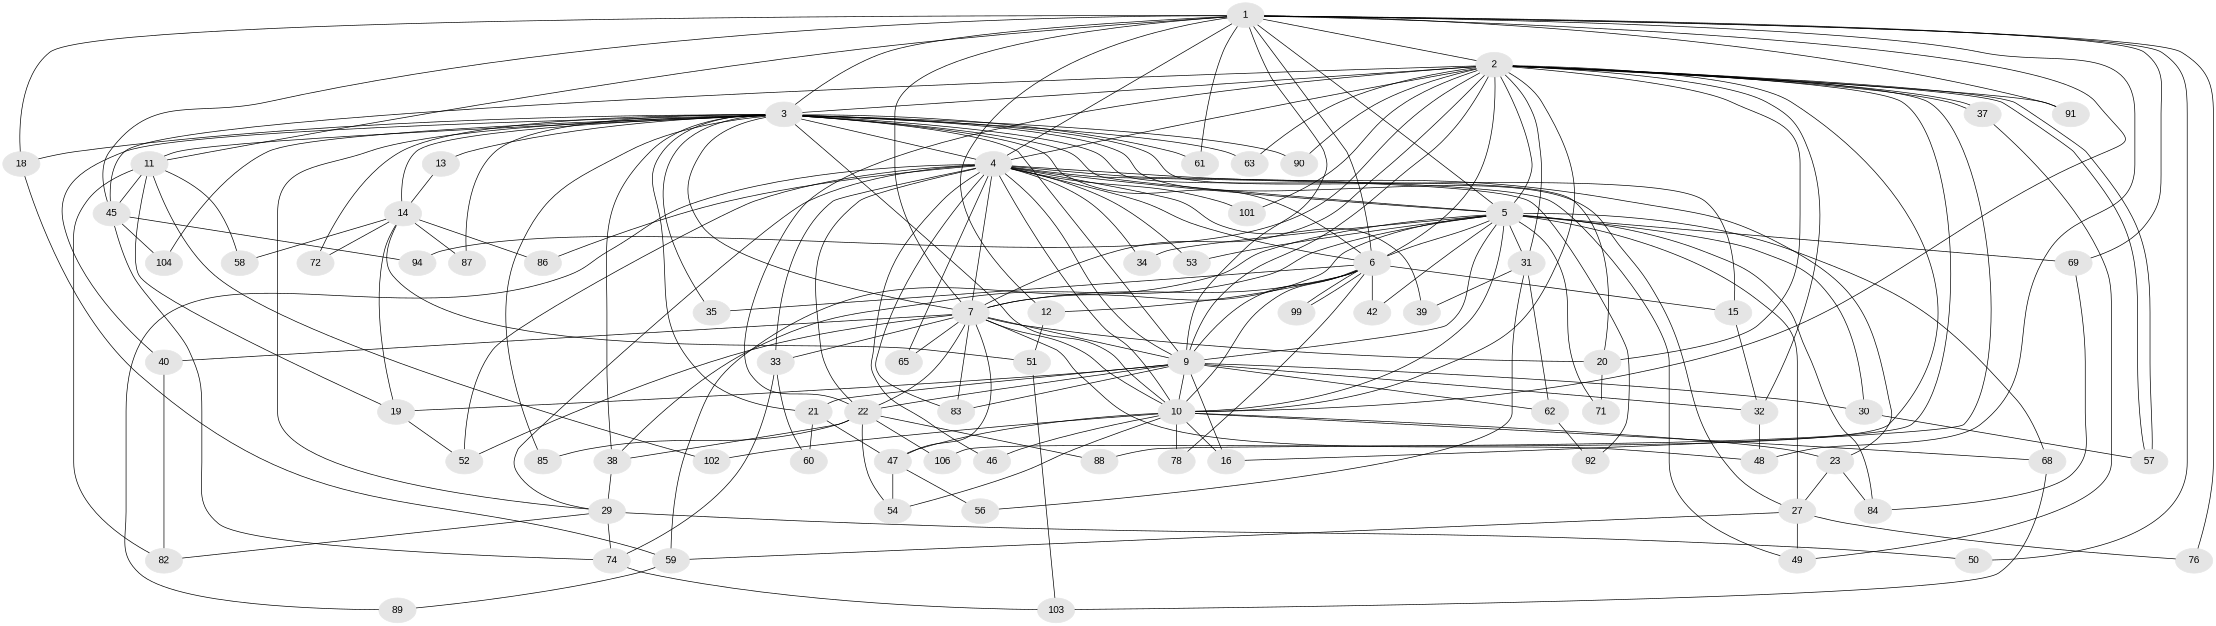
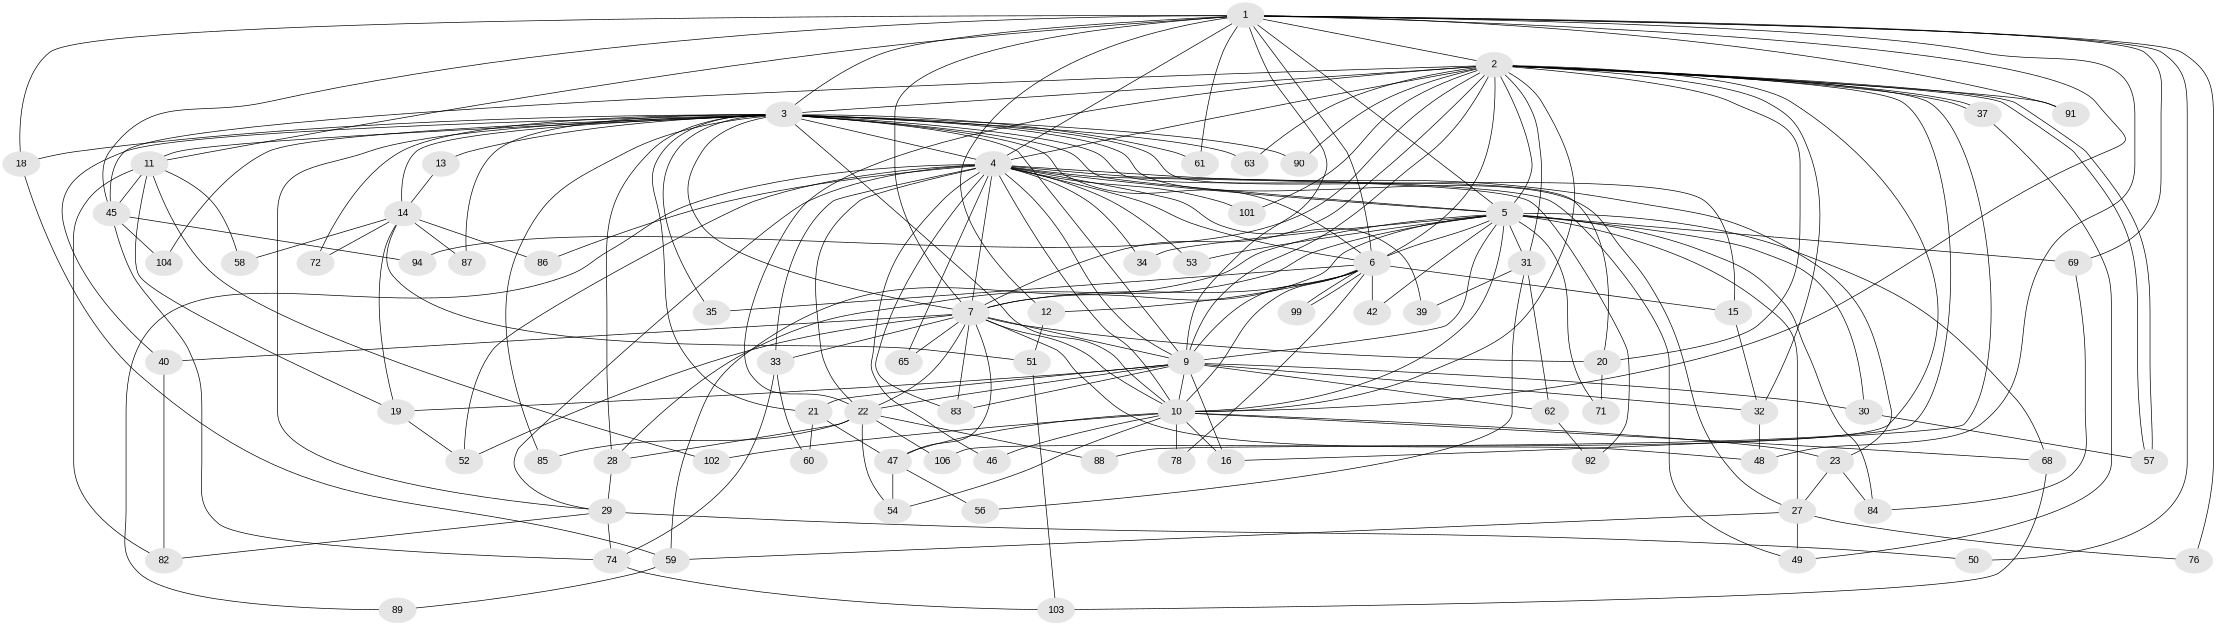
node "38": label "38" -> "28"
